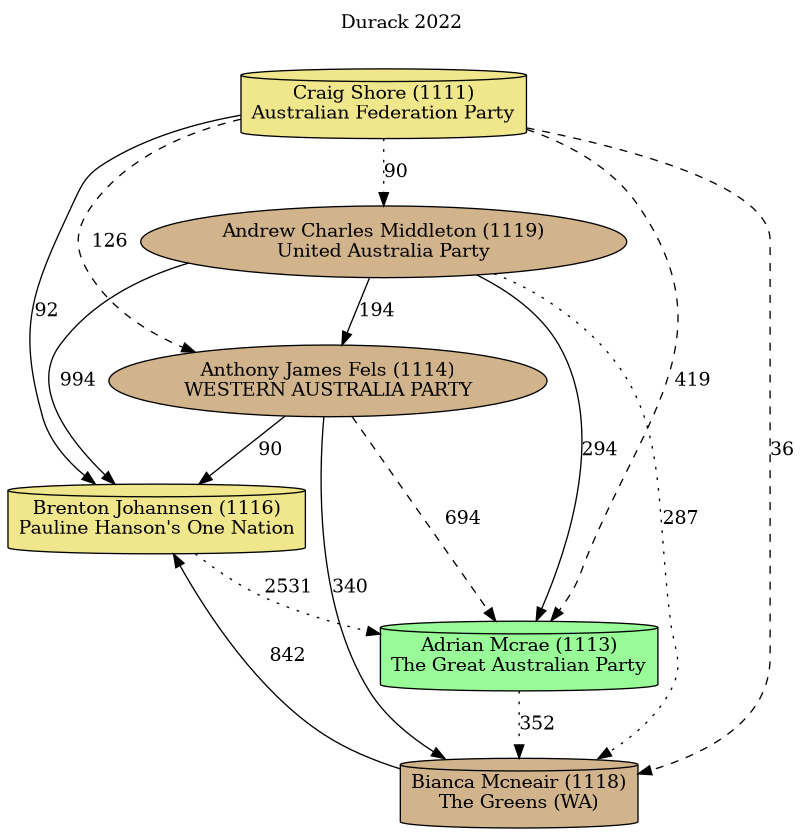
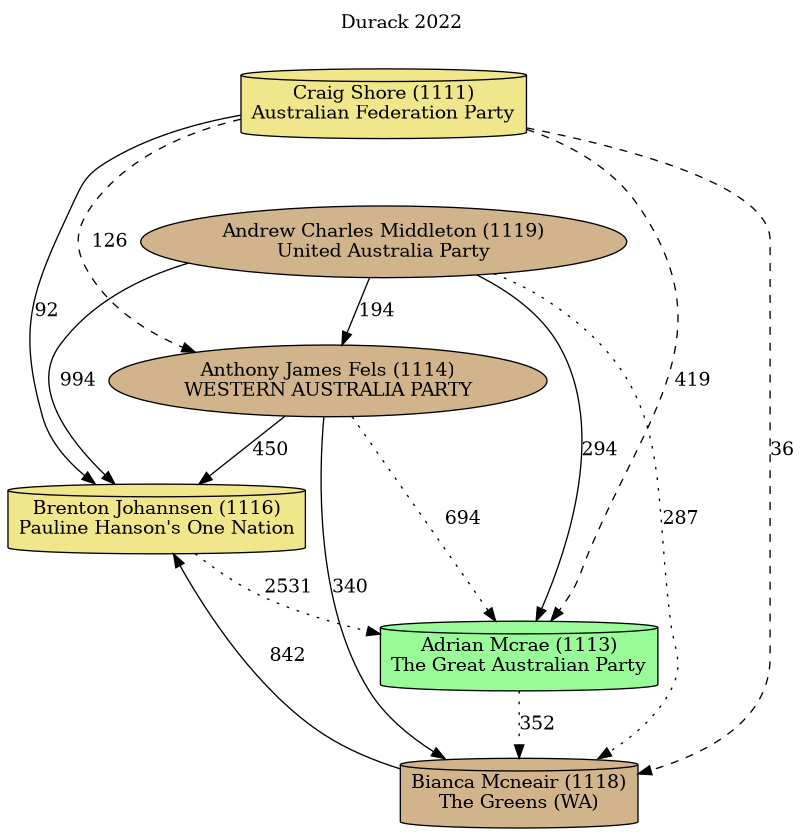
edge "Craig Shore (1111) Australian Federation Party" -> "Andrew Charles Middleton (1119) United Australia Party": removed, label "90"
edge "Anthony James Fels (1114) WESTERN AUSTRALIA PARTY" -> "Brenton Johannsen (1116) Pauline Hanson's One Nation": label "90" -> "450"
edge "Anthony James Fels (1114) WESTERN AUSTRALIA PARTY" -> "Adrian Mcrae (1113) The Great Australian Party": style dashed -> dotted
